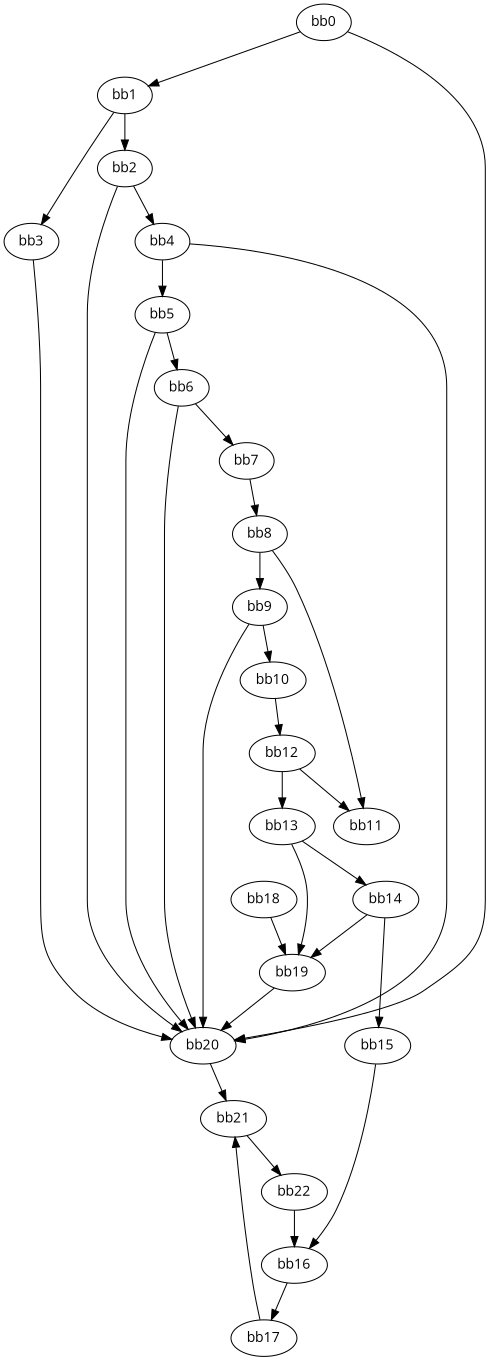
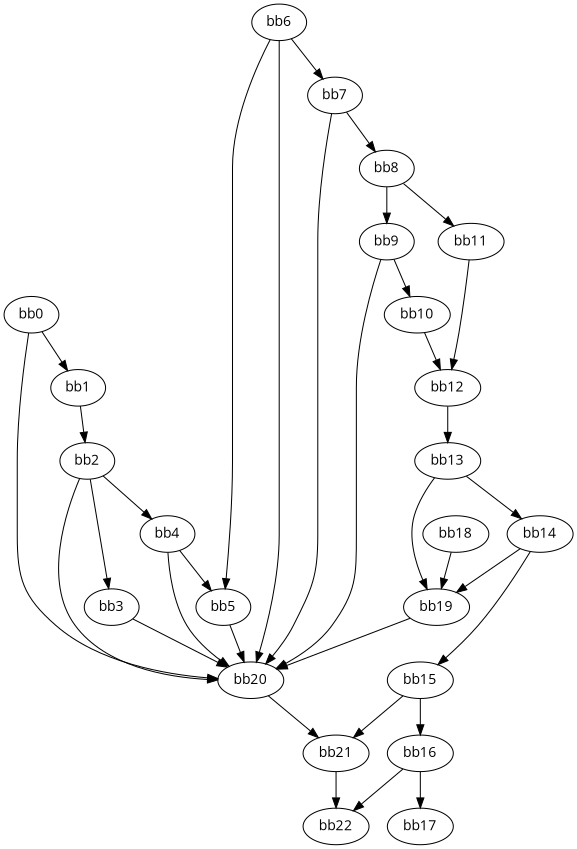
edge "bb1" -> "bb3": now "bb2" -> "bb3"
edge "bb5" -> "bb6": reversed
edge "bb7" -> "bb20": added
edge "bb12" -> "bb11": reversed
edge "bb22" -> "bb16": reversed
edge "bb17" -> "bb21": now "bb15" -> "bb21"
